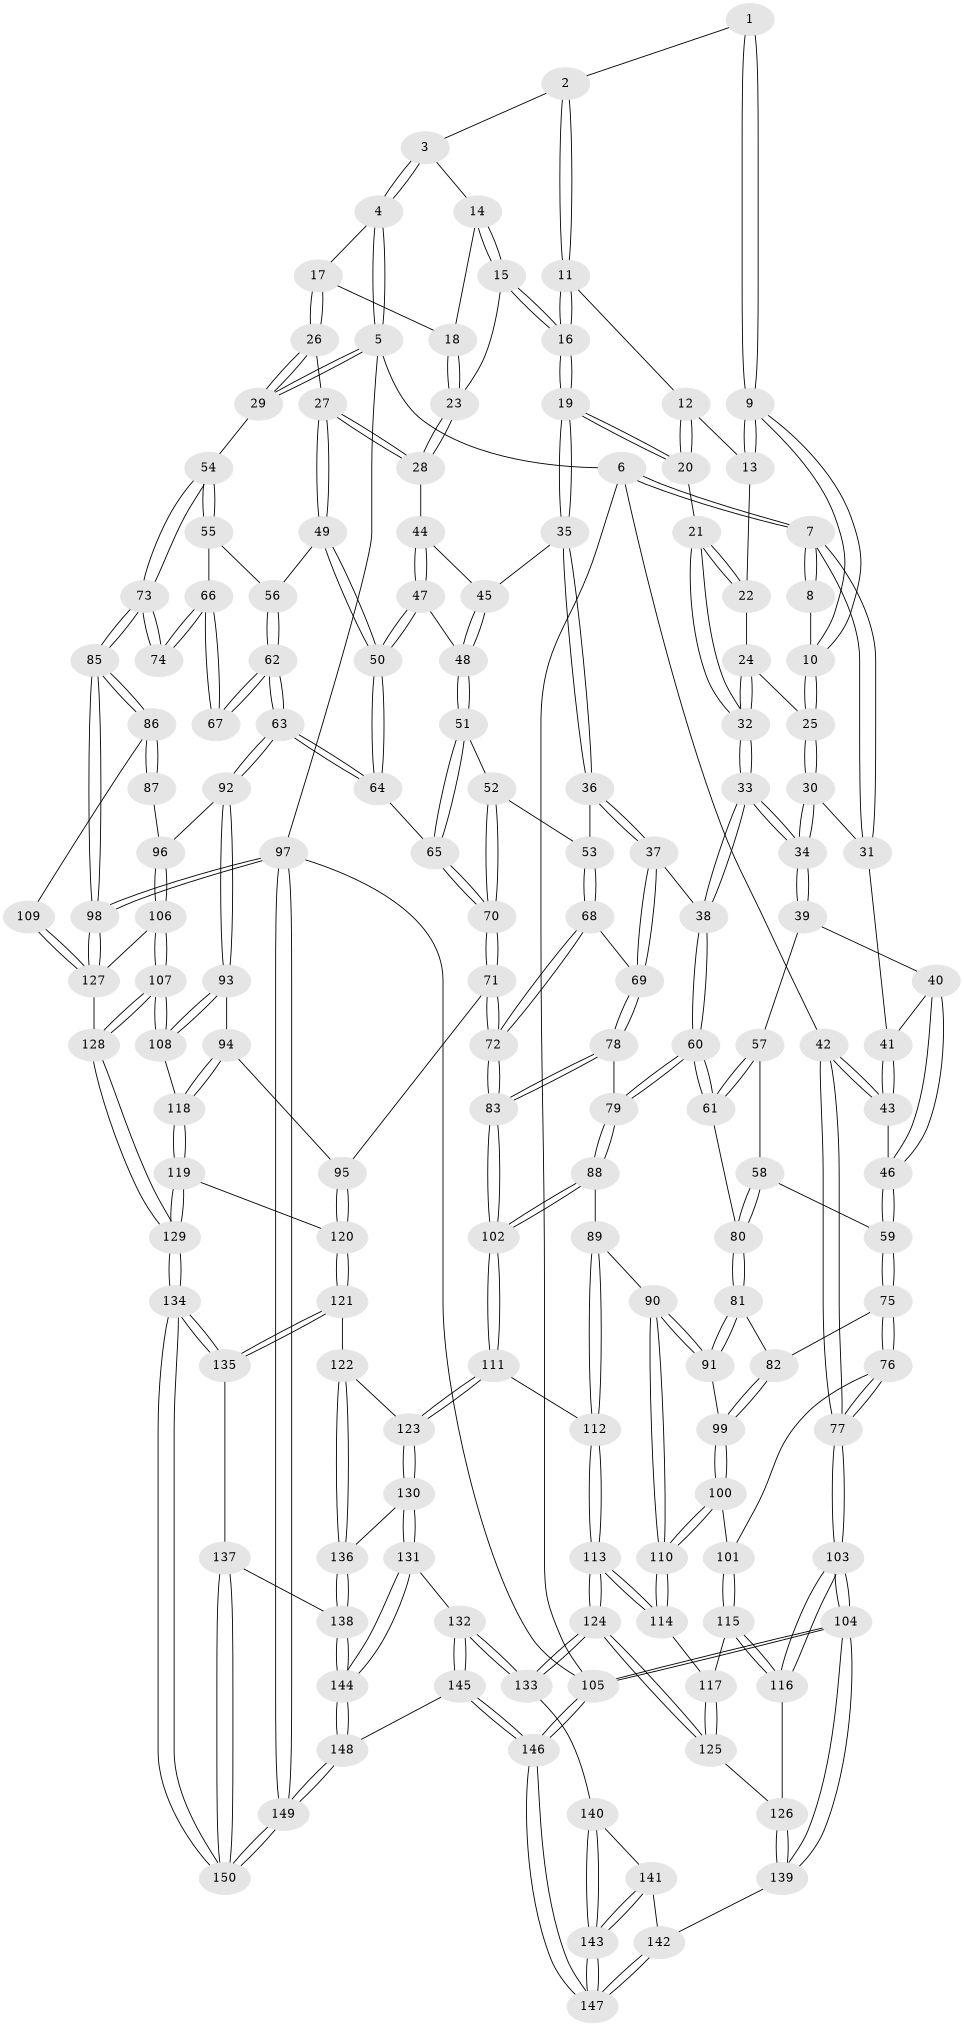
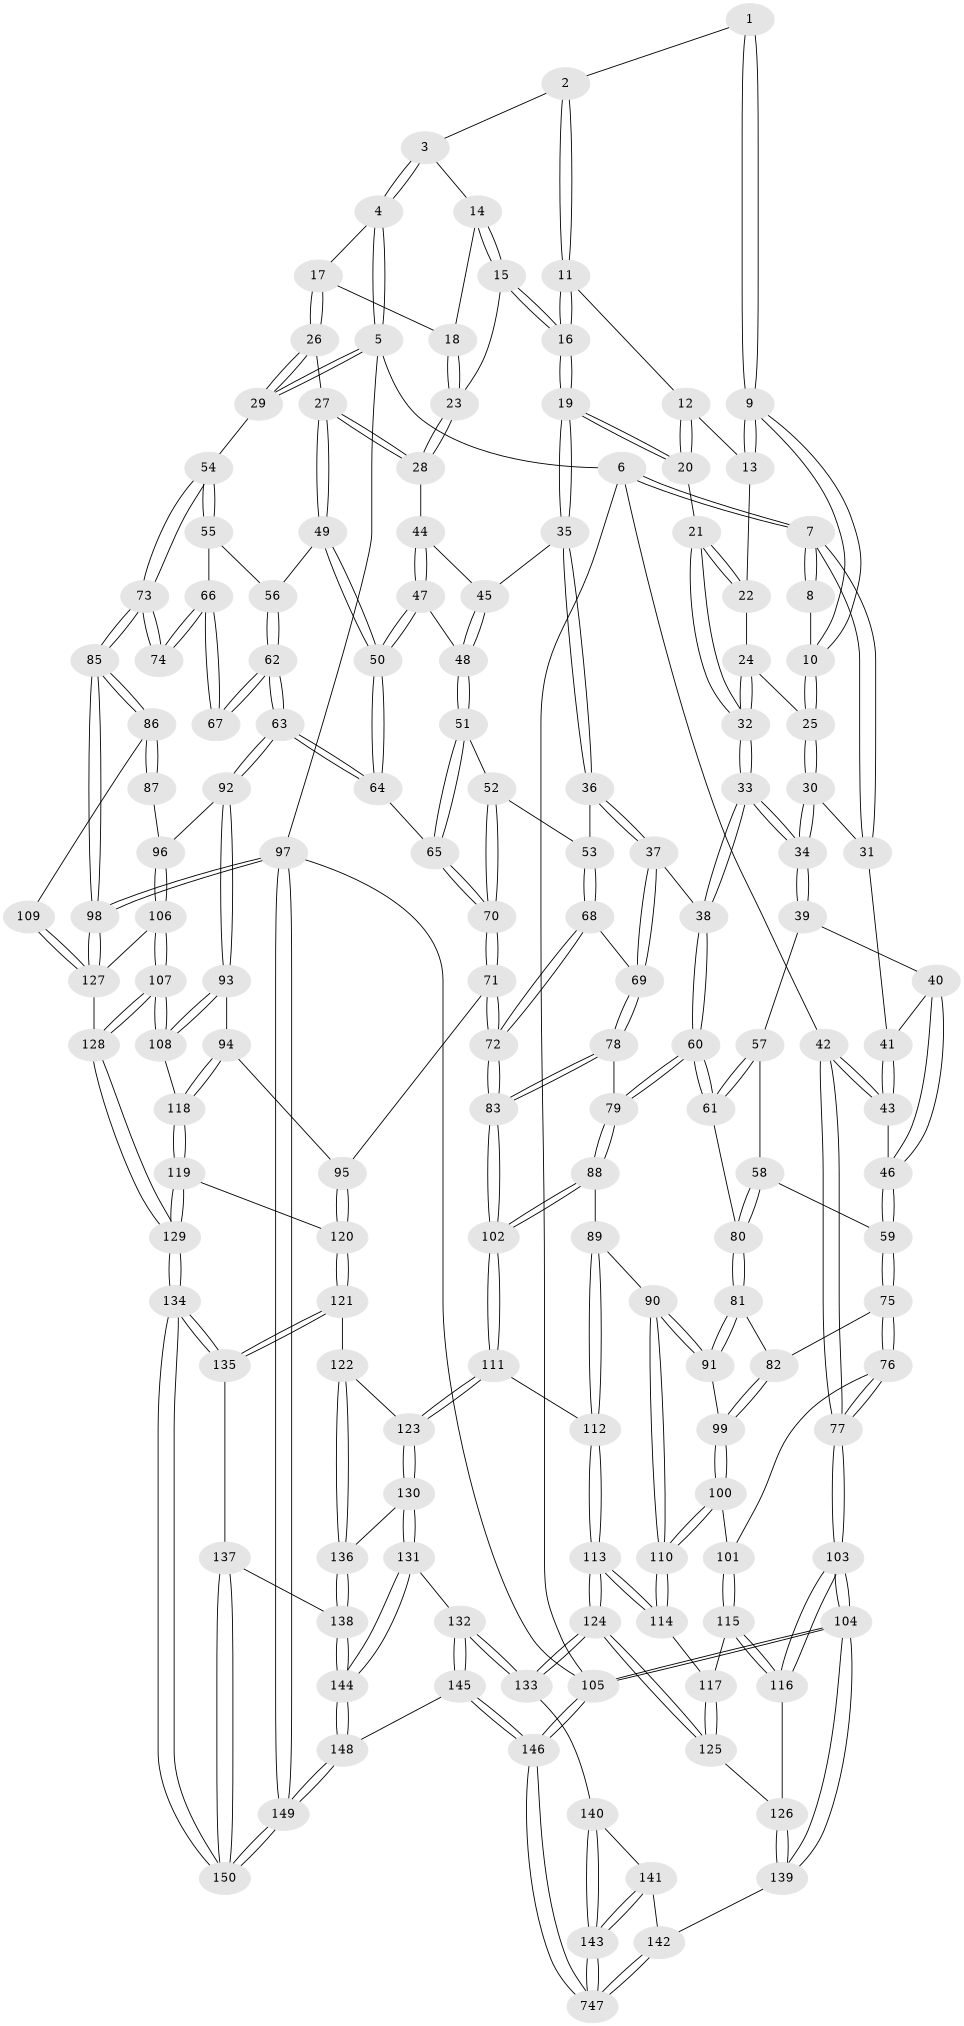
node "147": label "147" -> "747"
